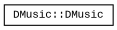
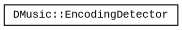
node "DMusic::DMusic": label "DMusic::DMusic" -> "DMusic::EncodingDetector"
